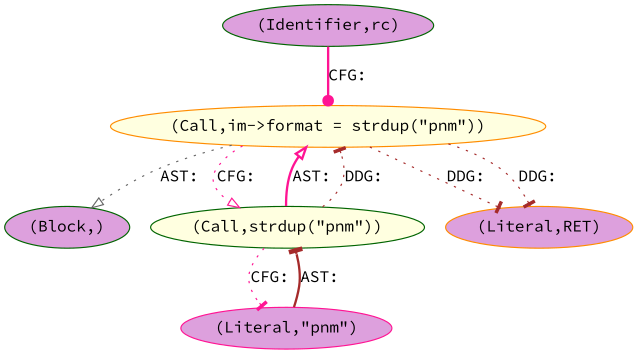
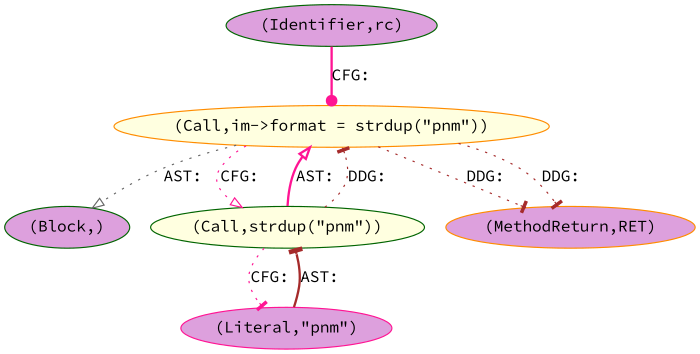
node "(Literal,RET)": label "(Literal,RET)" -> "(MethodReturn,RET)"
